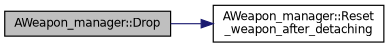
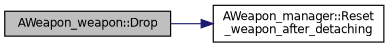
node "AWeapon_manager::Drop": label "AWeapon_manager::Drop" -> "AWeapon_weapon::Drop"
